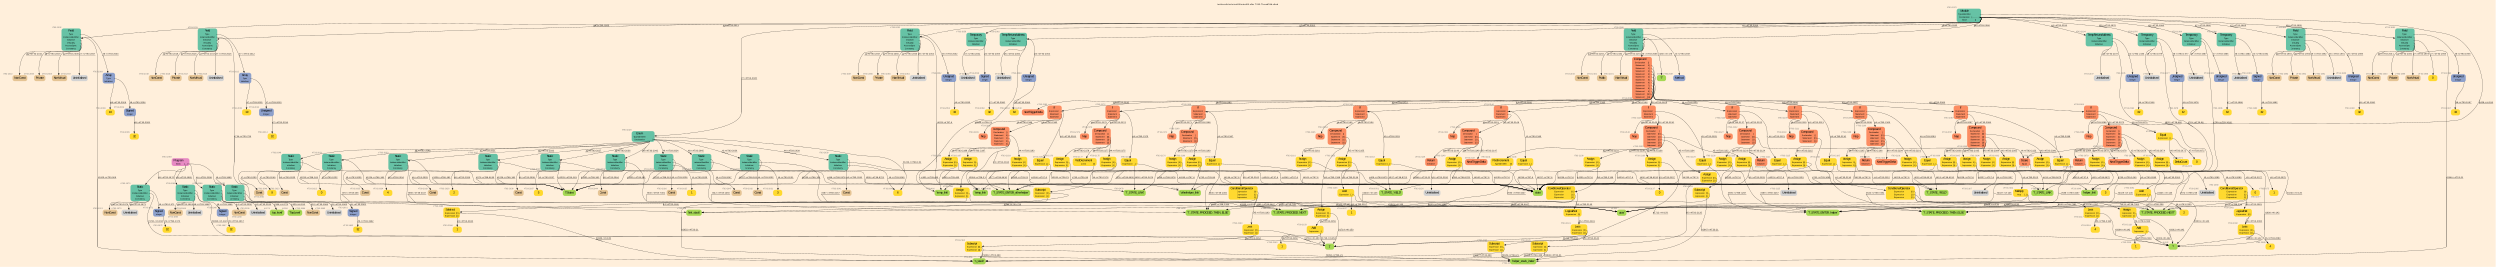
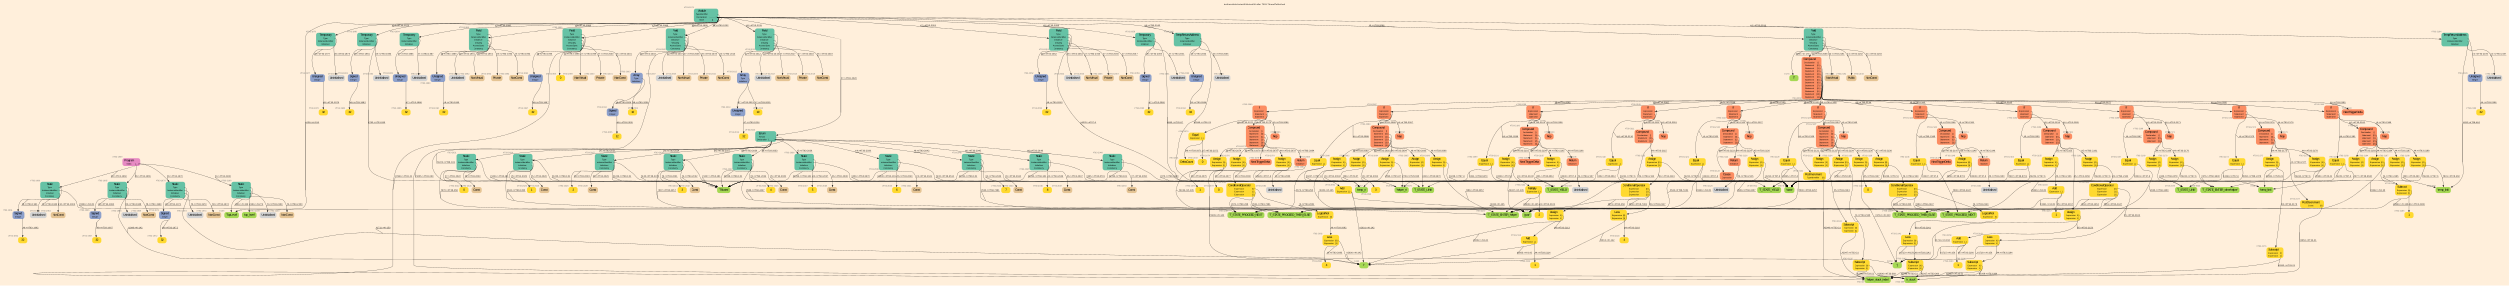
edge "Module" -> "Cease": now "Module" -> "'TopLevel'"
node "Method": removed
node "Enum": text "TypeIdentifier" -> "Return"
edge "Enum" -> "6": now "Enum" -> "'TStates'"
node "Cease": text "Equal" -> "Expression"
edge "PostDecrement" -> "'T_STATE_ENTER_otherhelper'": now "PostDecrement" -> "'helper_stack_index'"
edge "PostIncrement" -> "'T_STATE_ENTER_otherhelper'": now "PostIncrement" -> "'helper_stack_index'"
node "7": added
node "8": added
node "'temp_n'": added
node "'helper_n'": added
node "9": removed
node "'otherhelper_link'": removed
node "'helper_link'": removed
node "Multiply": text "Nop" -> "Expression"
node "'link_stack'": removed
edge "Subtract" -> "'n_stack'": now "Subtract" -> "'gvar'"
